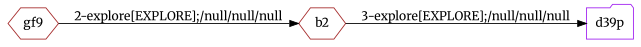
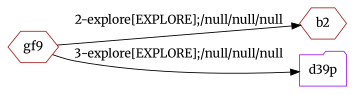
edge "b2" -> "d39p": now "gf9" -> "d39p"
